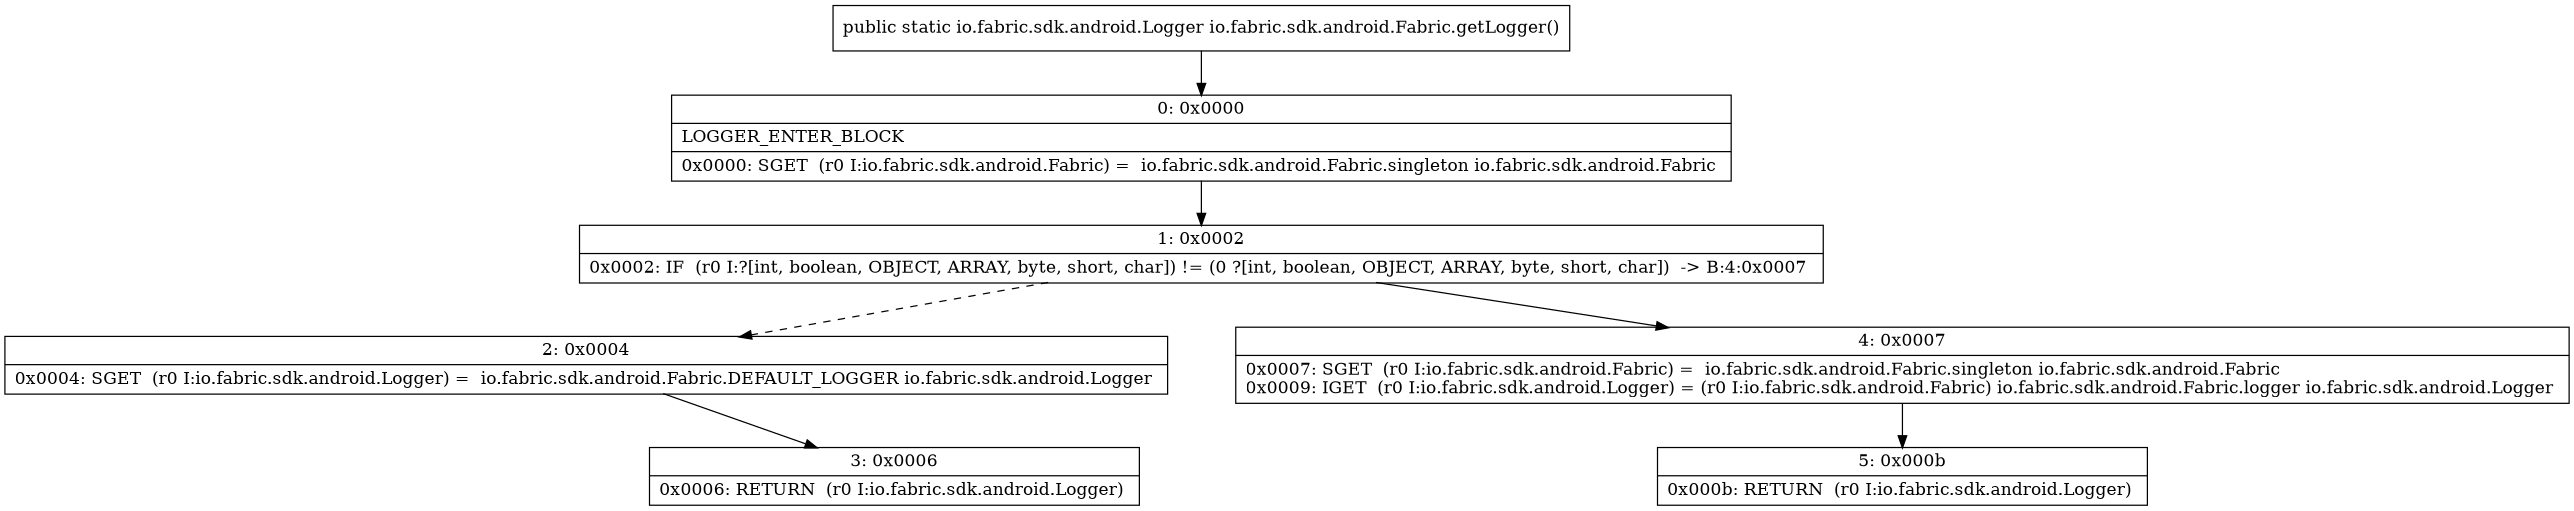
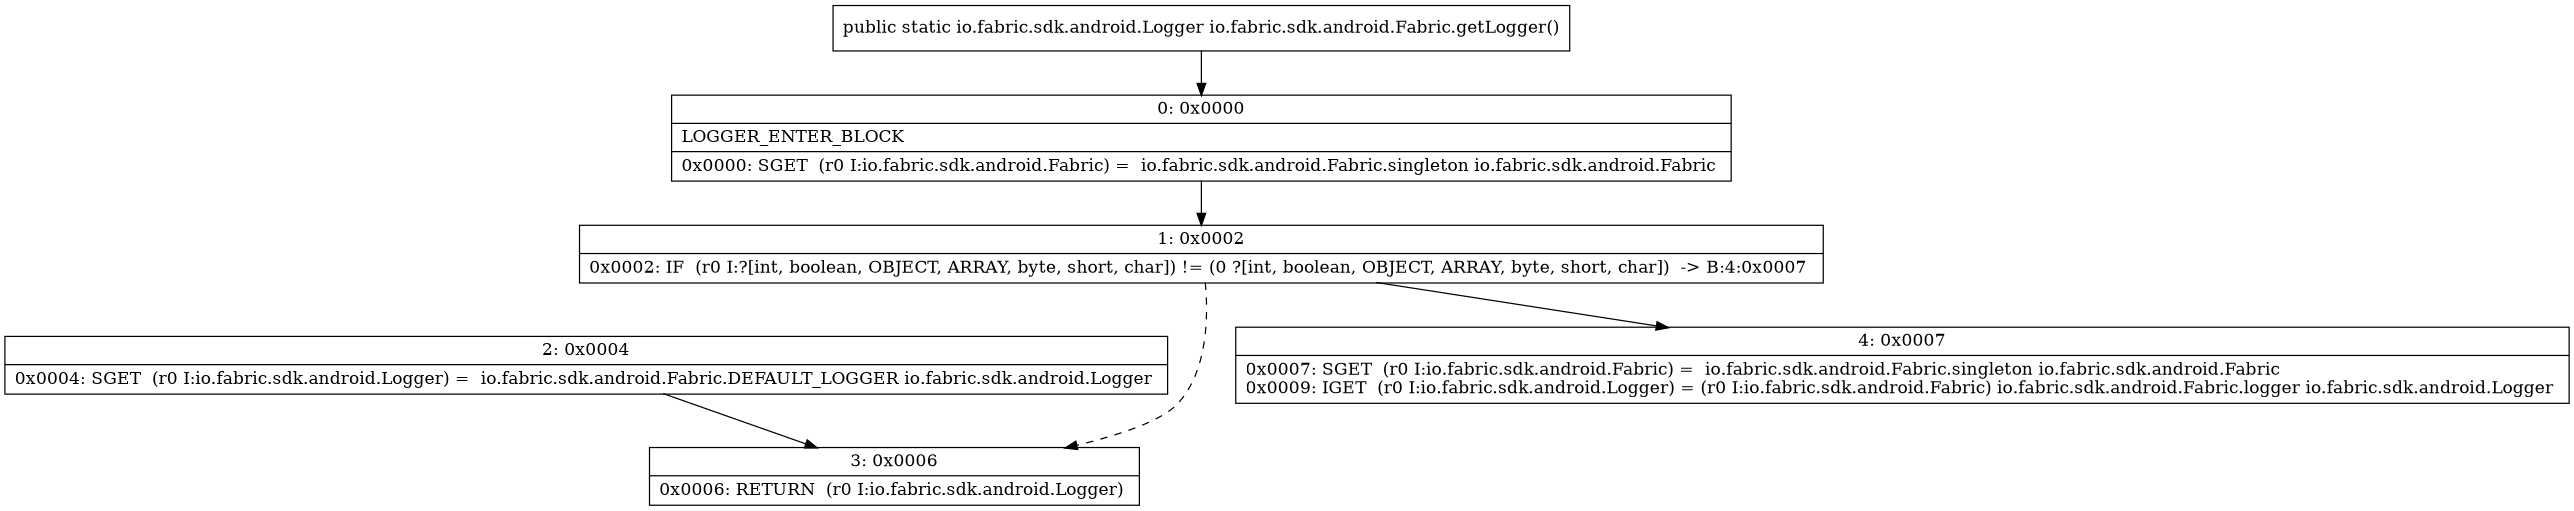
edge "1: 0x0002" -> "2: 0x0004": now "1: 0x0002" -> "3: 0x0006"
node "5: 0x000b": removed
